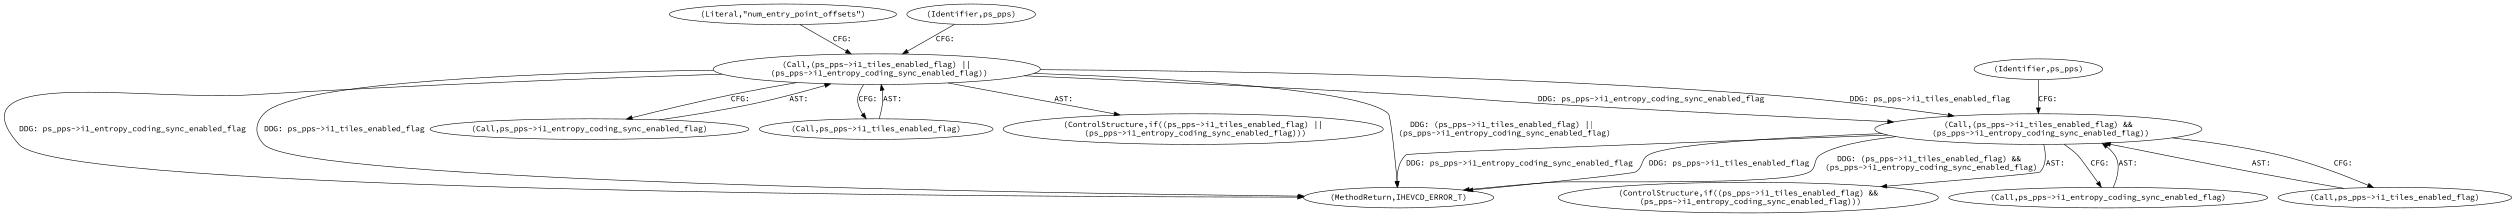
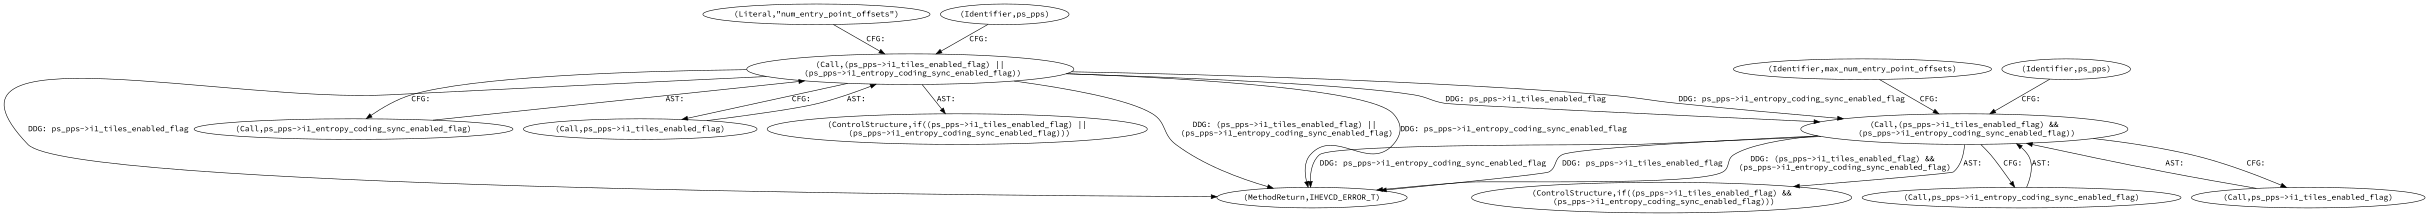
node "(Identifier,max_num_entry_point_offsets)": added
